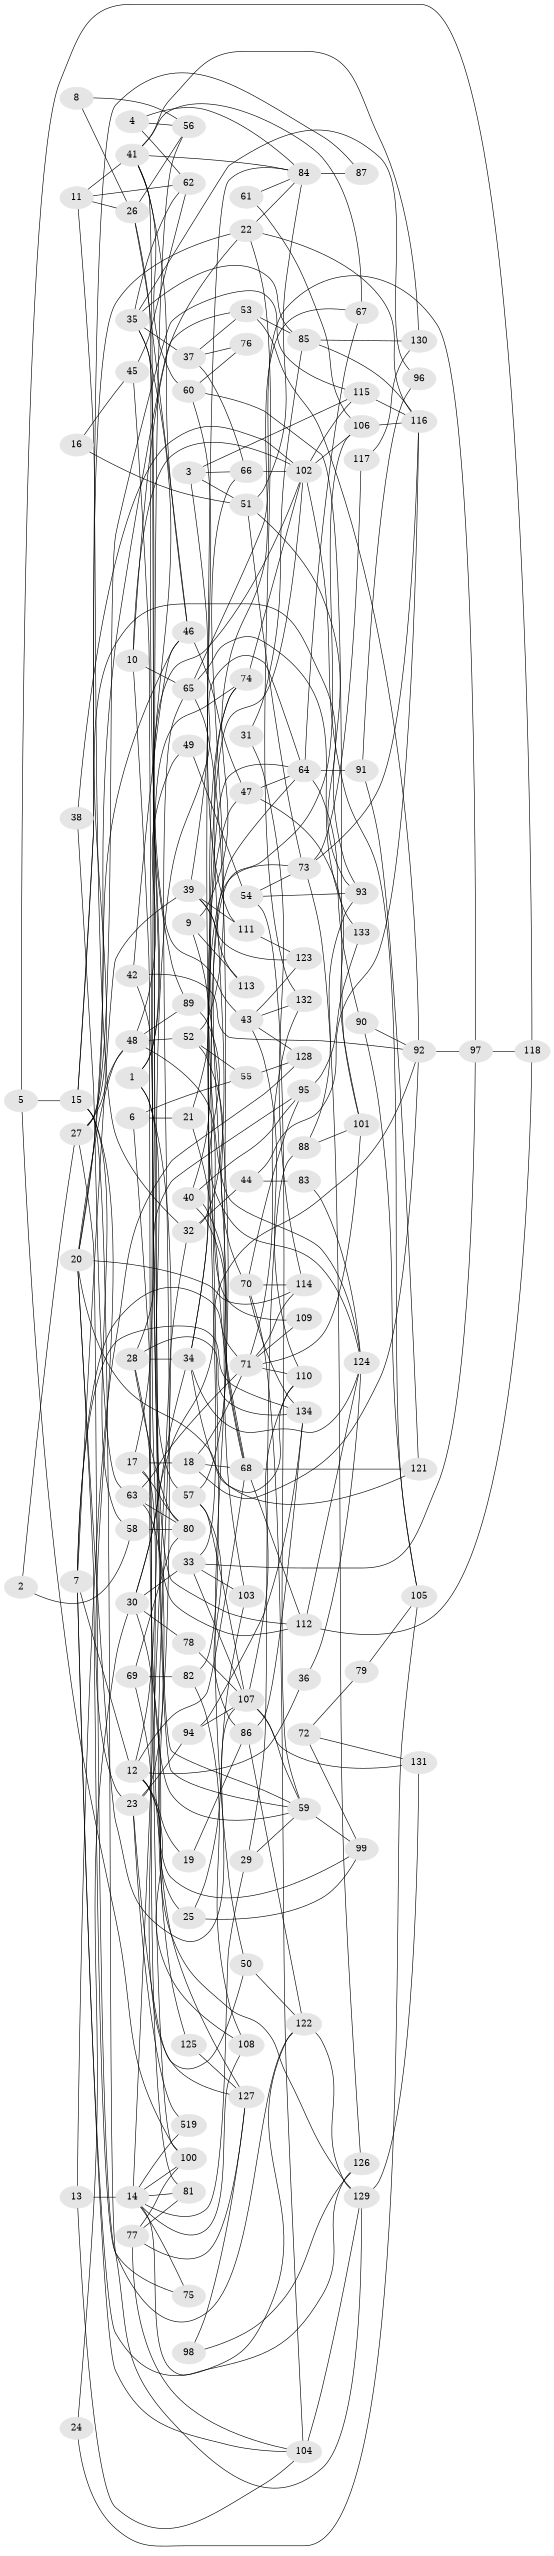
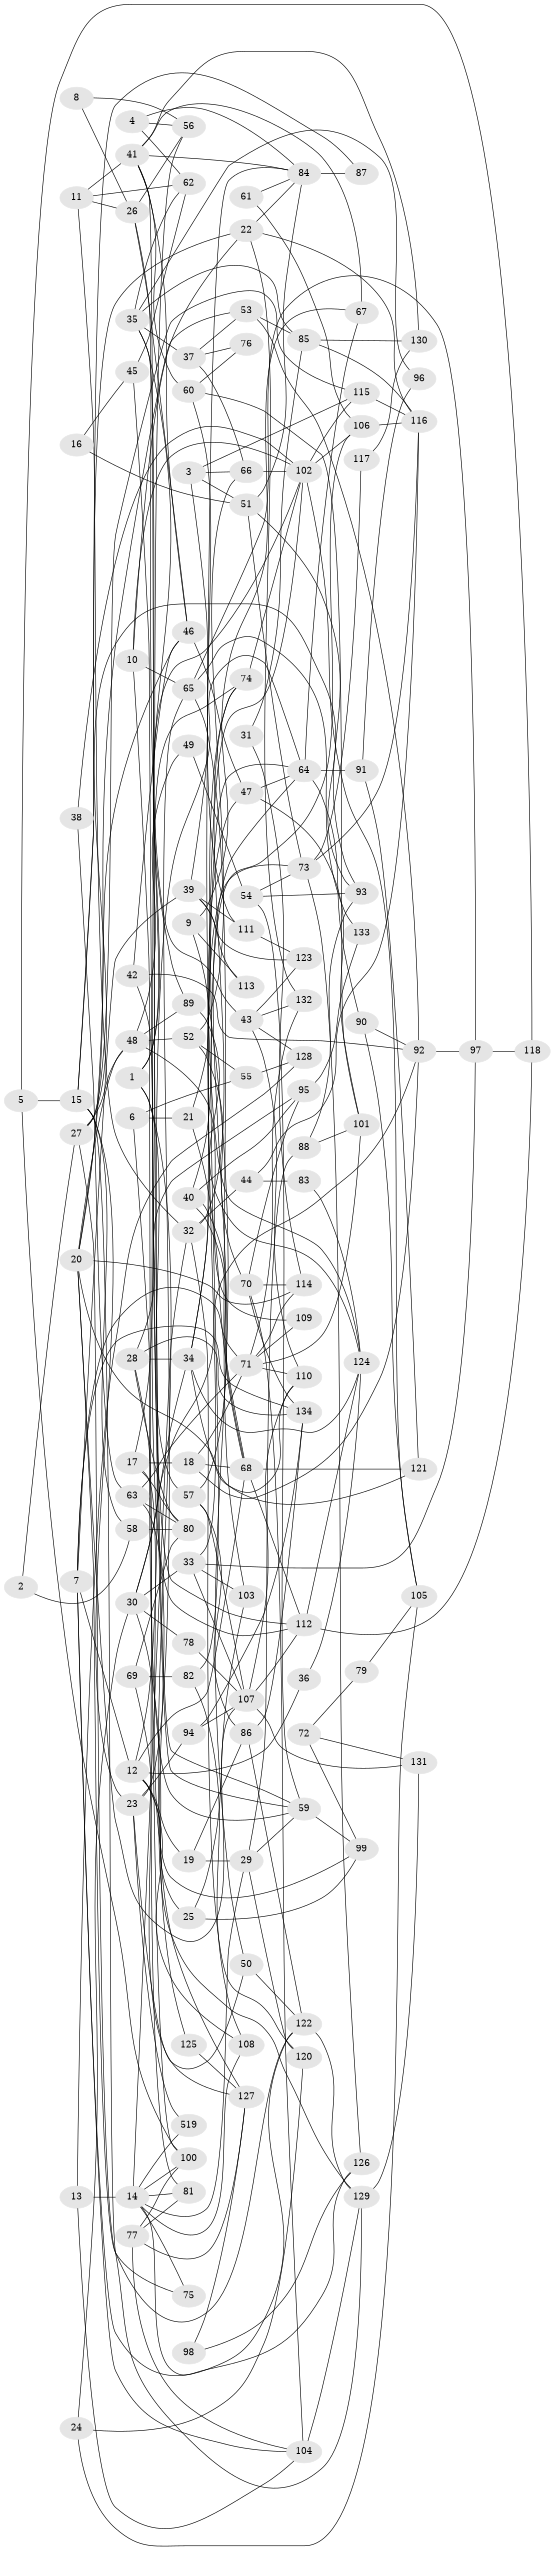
edge "107" -- "59": now "107" -- "112"
edge "19" -- "29": added
node "120": added
